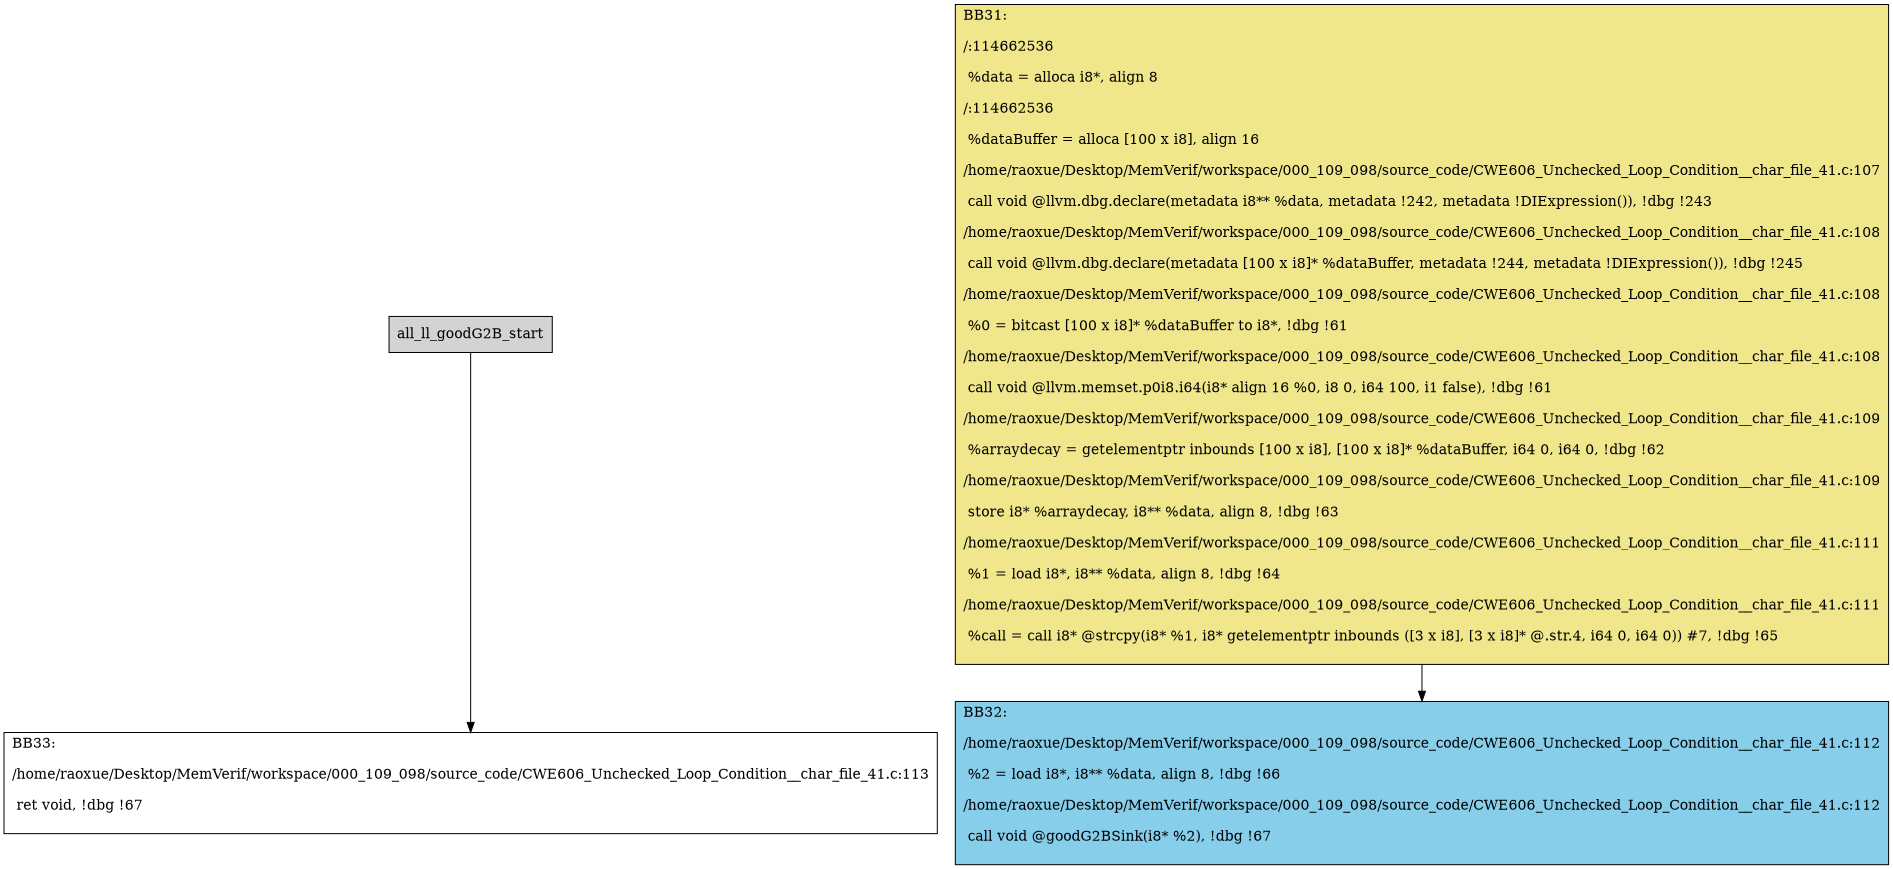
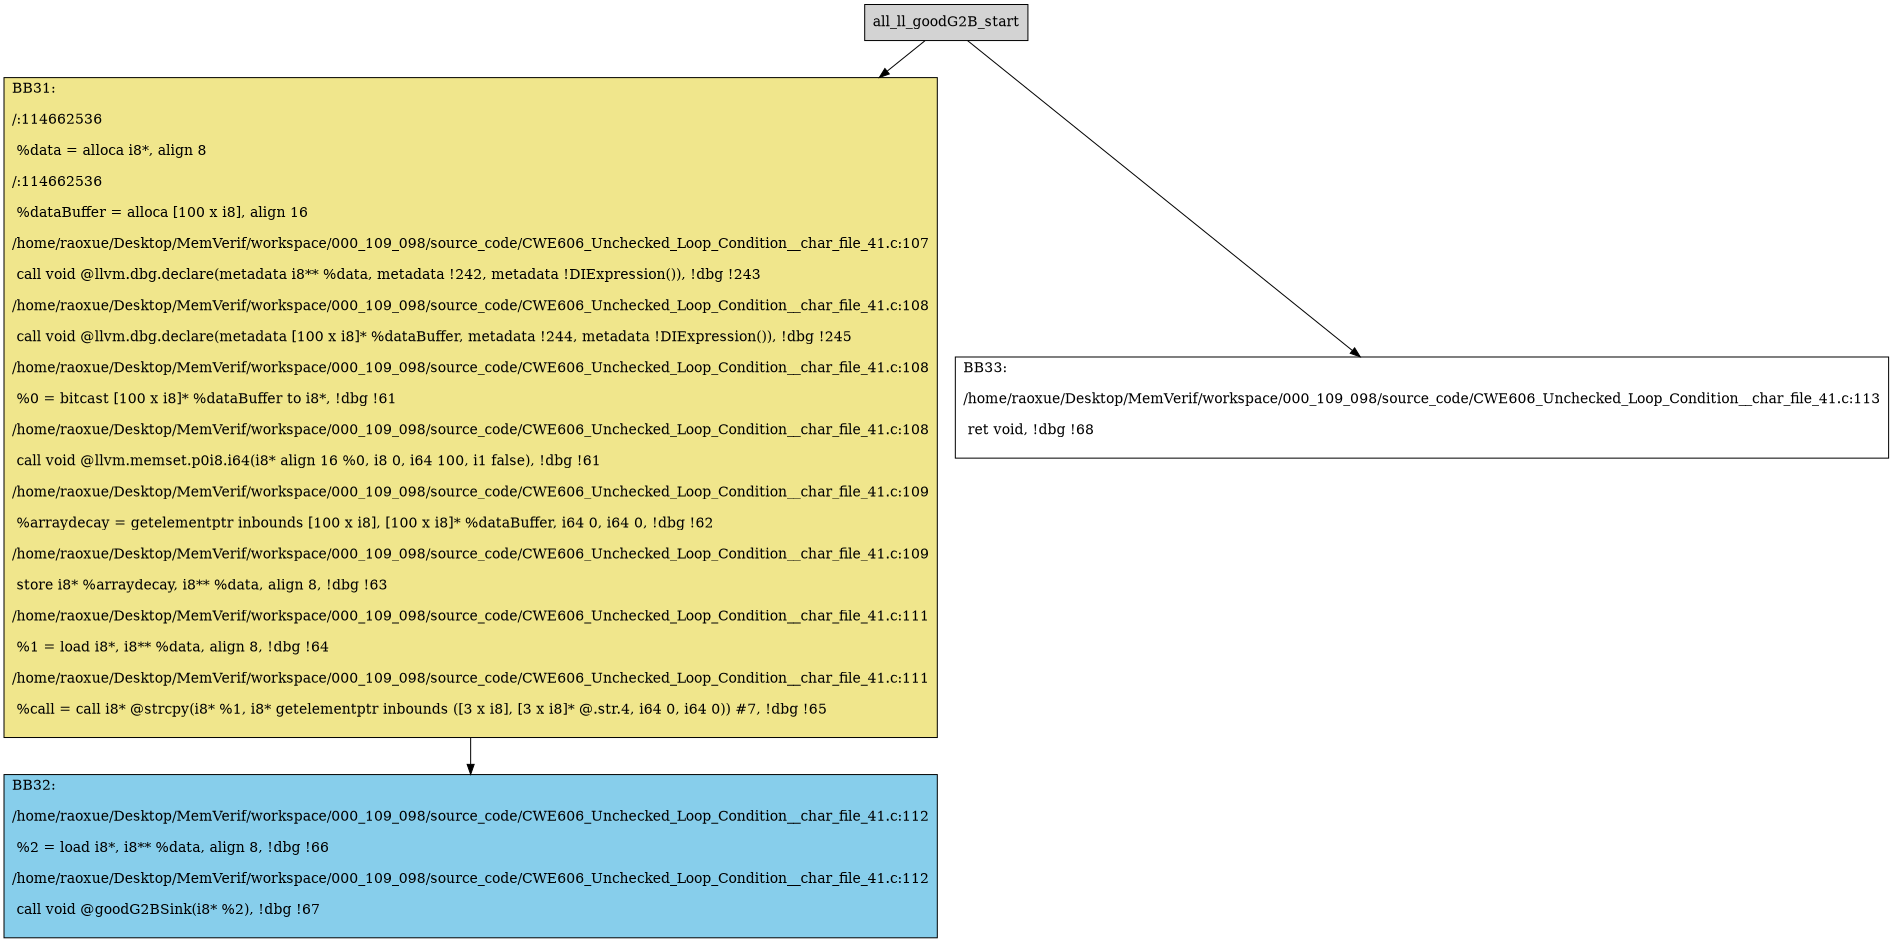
edge "all_ll_goodG2B_start" -> "BB31:": added
node "BB33:": text "ret void, !dbg !67" -> "ret void, !dbg !68"
